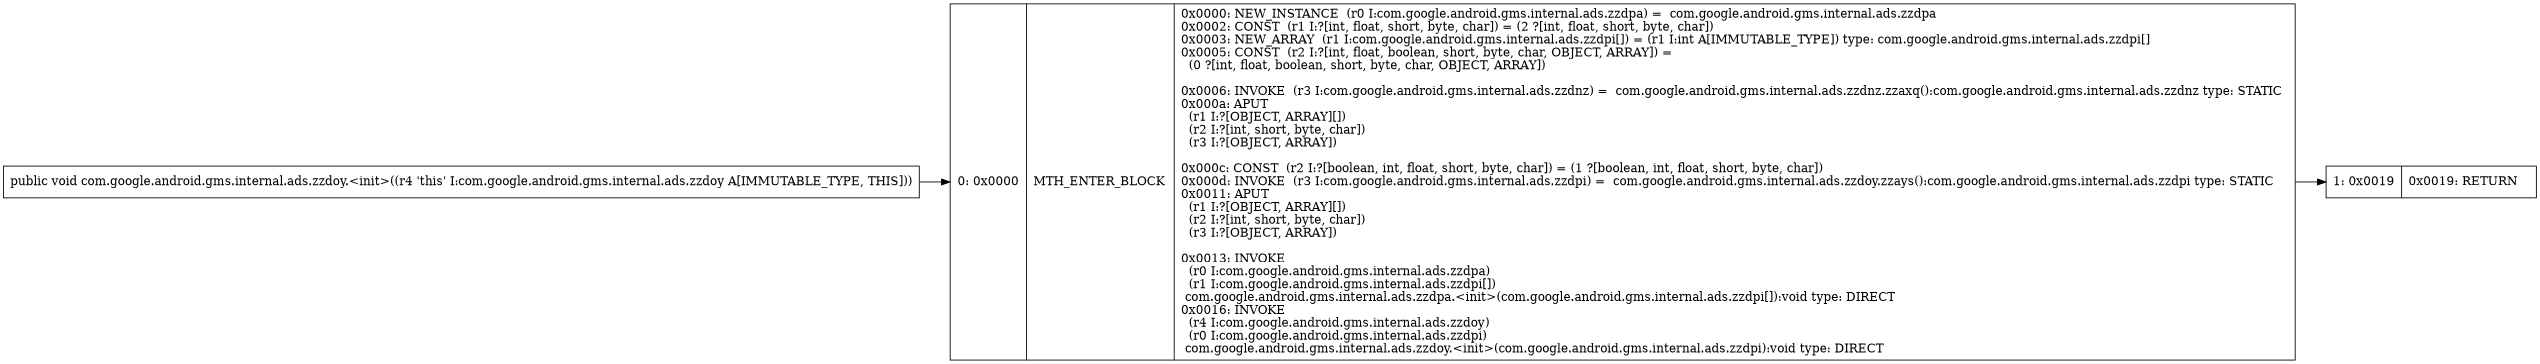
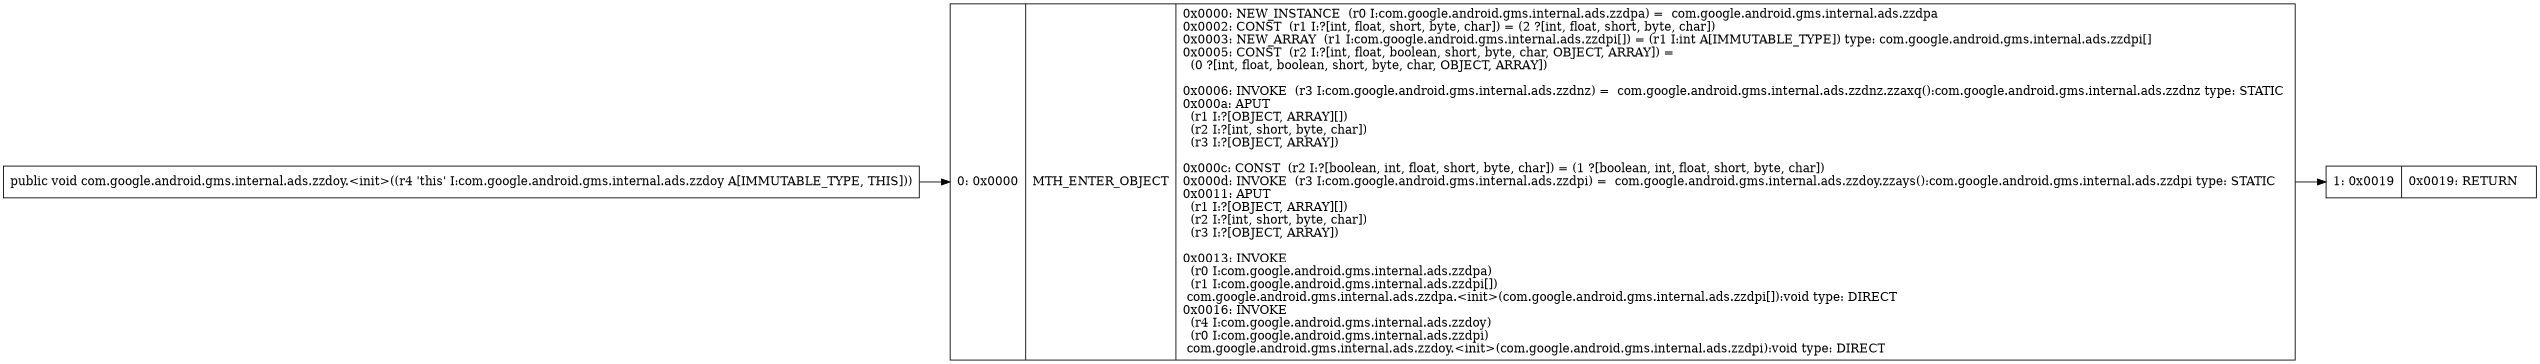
node "0: 0x0000": text "MTH_ENTER_BLOCK" -> "MTH_ENTER_OBJECT"
